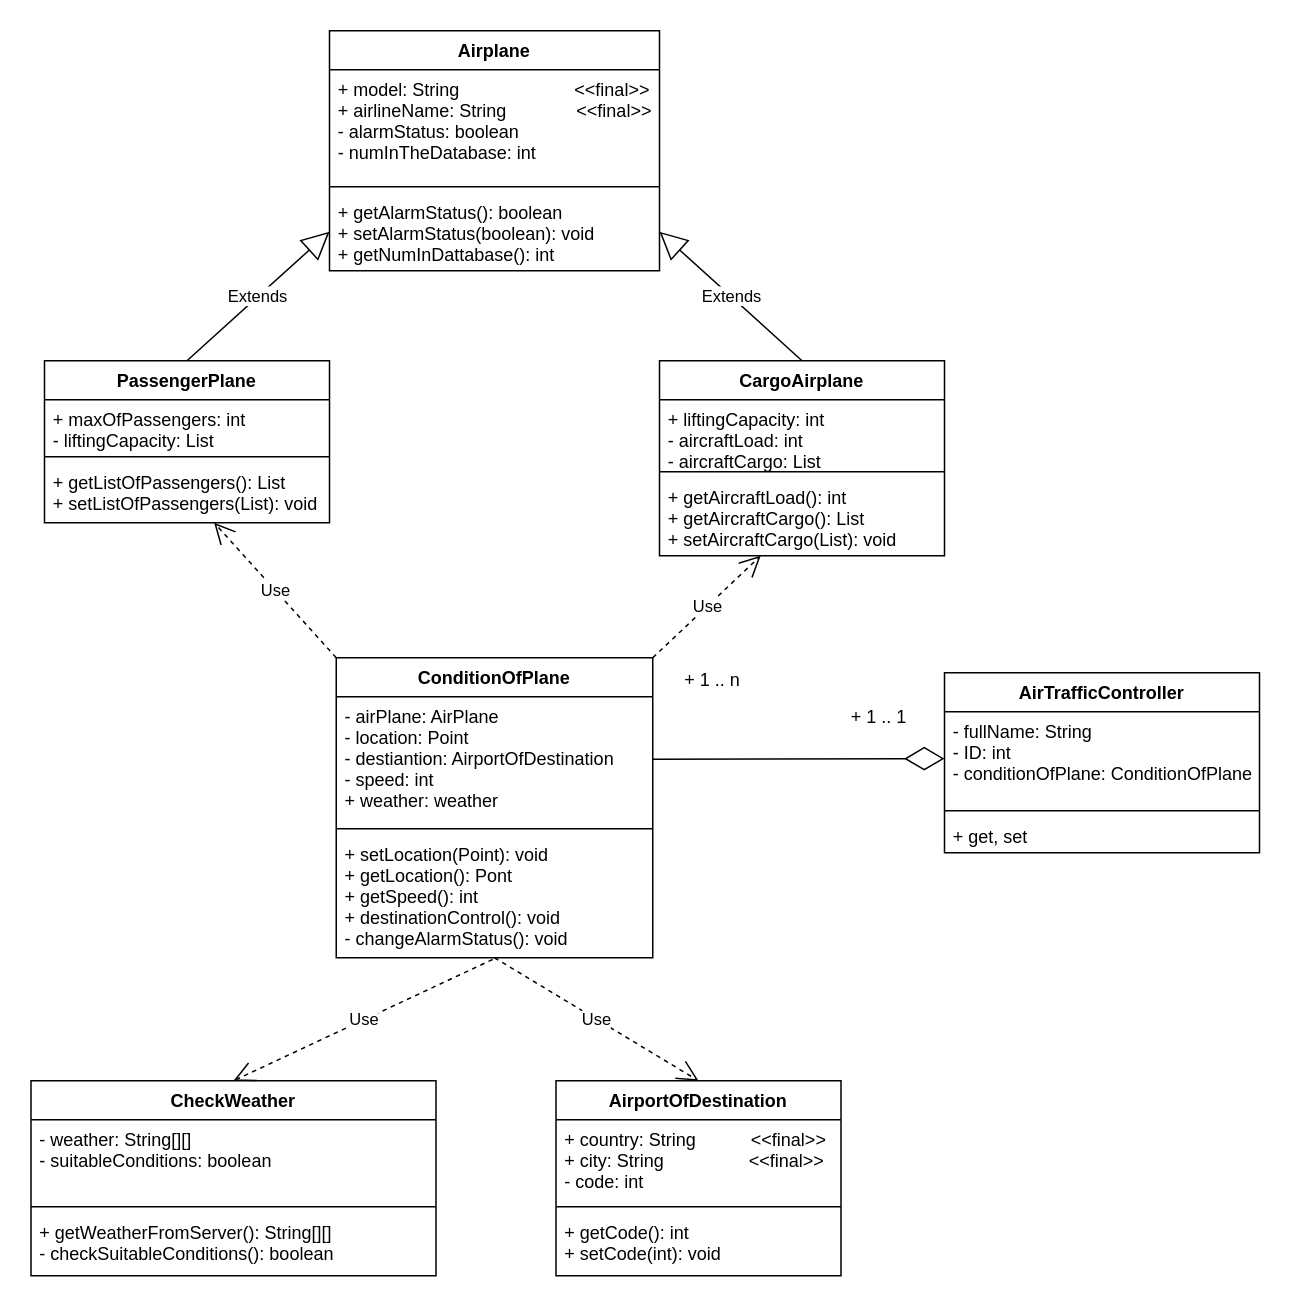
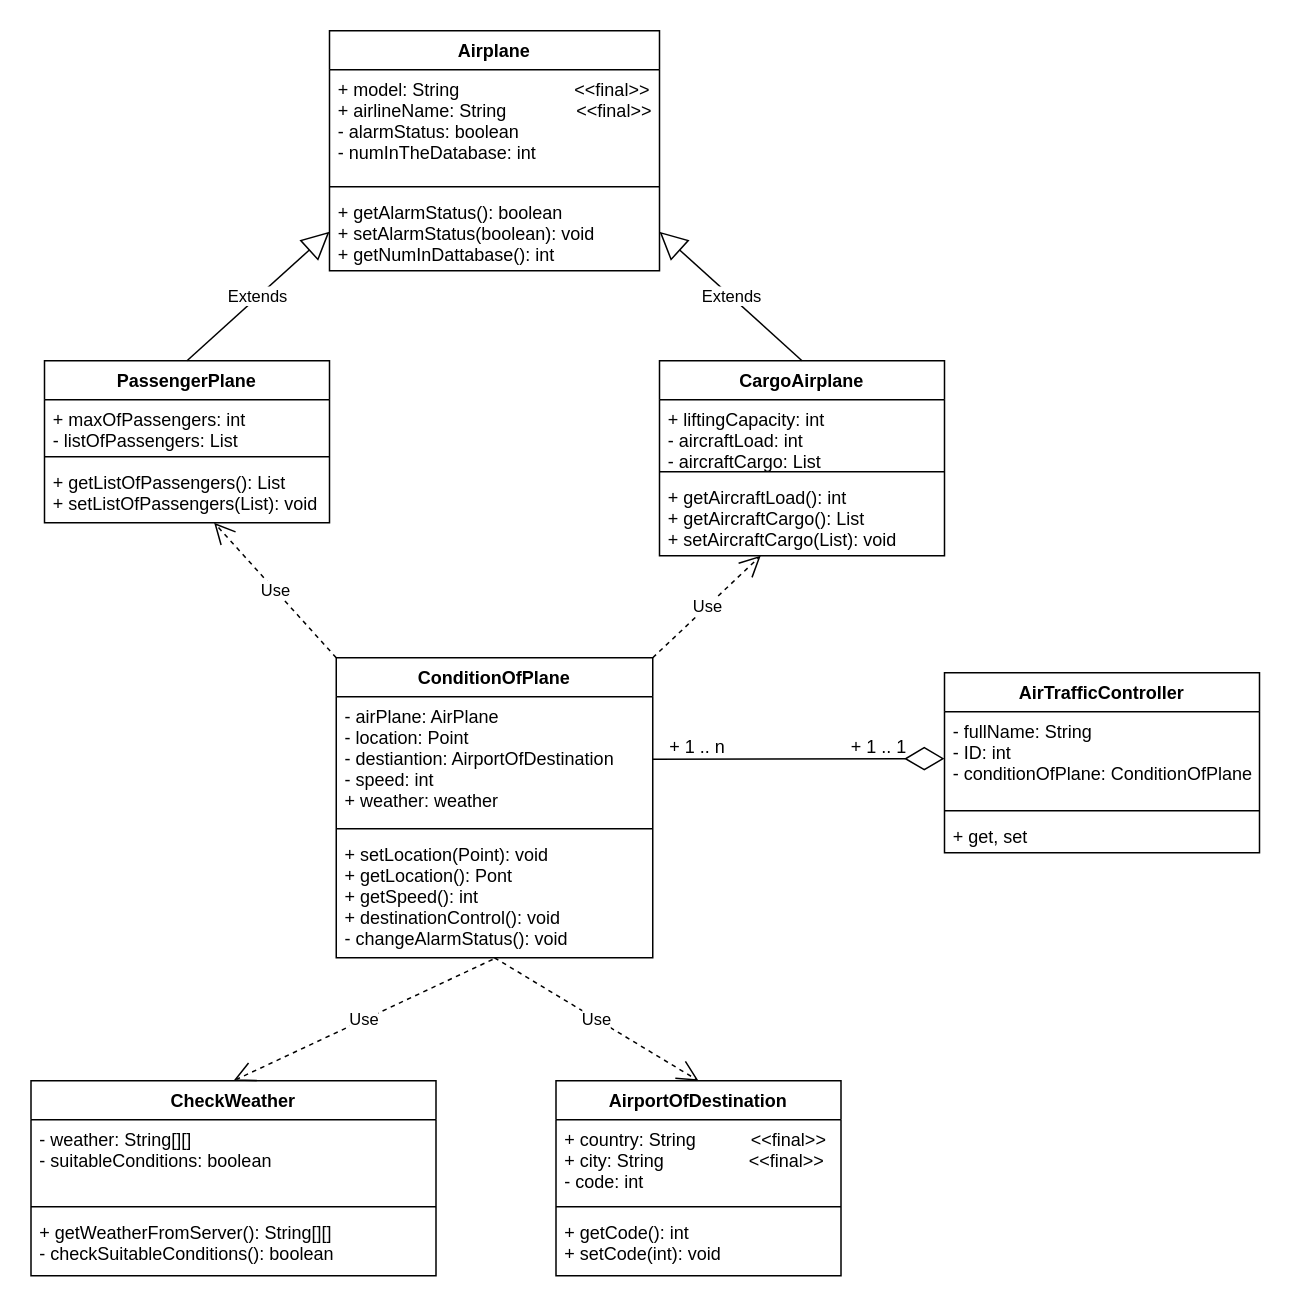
node "+ maxOfPassengers: int - liftingCapacity: List": label "+ maxOfPassengers: int - liftingCapacity: List" -> "+ maxOfPassengers: int - listOfPassengers: List"
node "+ 1 .. n": moved (712, 680) -> (697, 748)
node "+ 1 .. 1": moved (878, 718) -> (878, 748)
